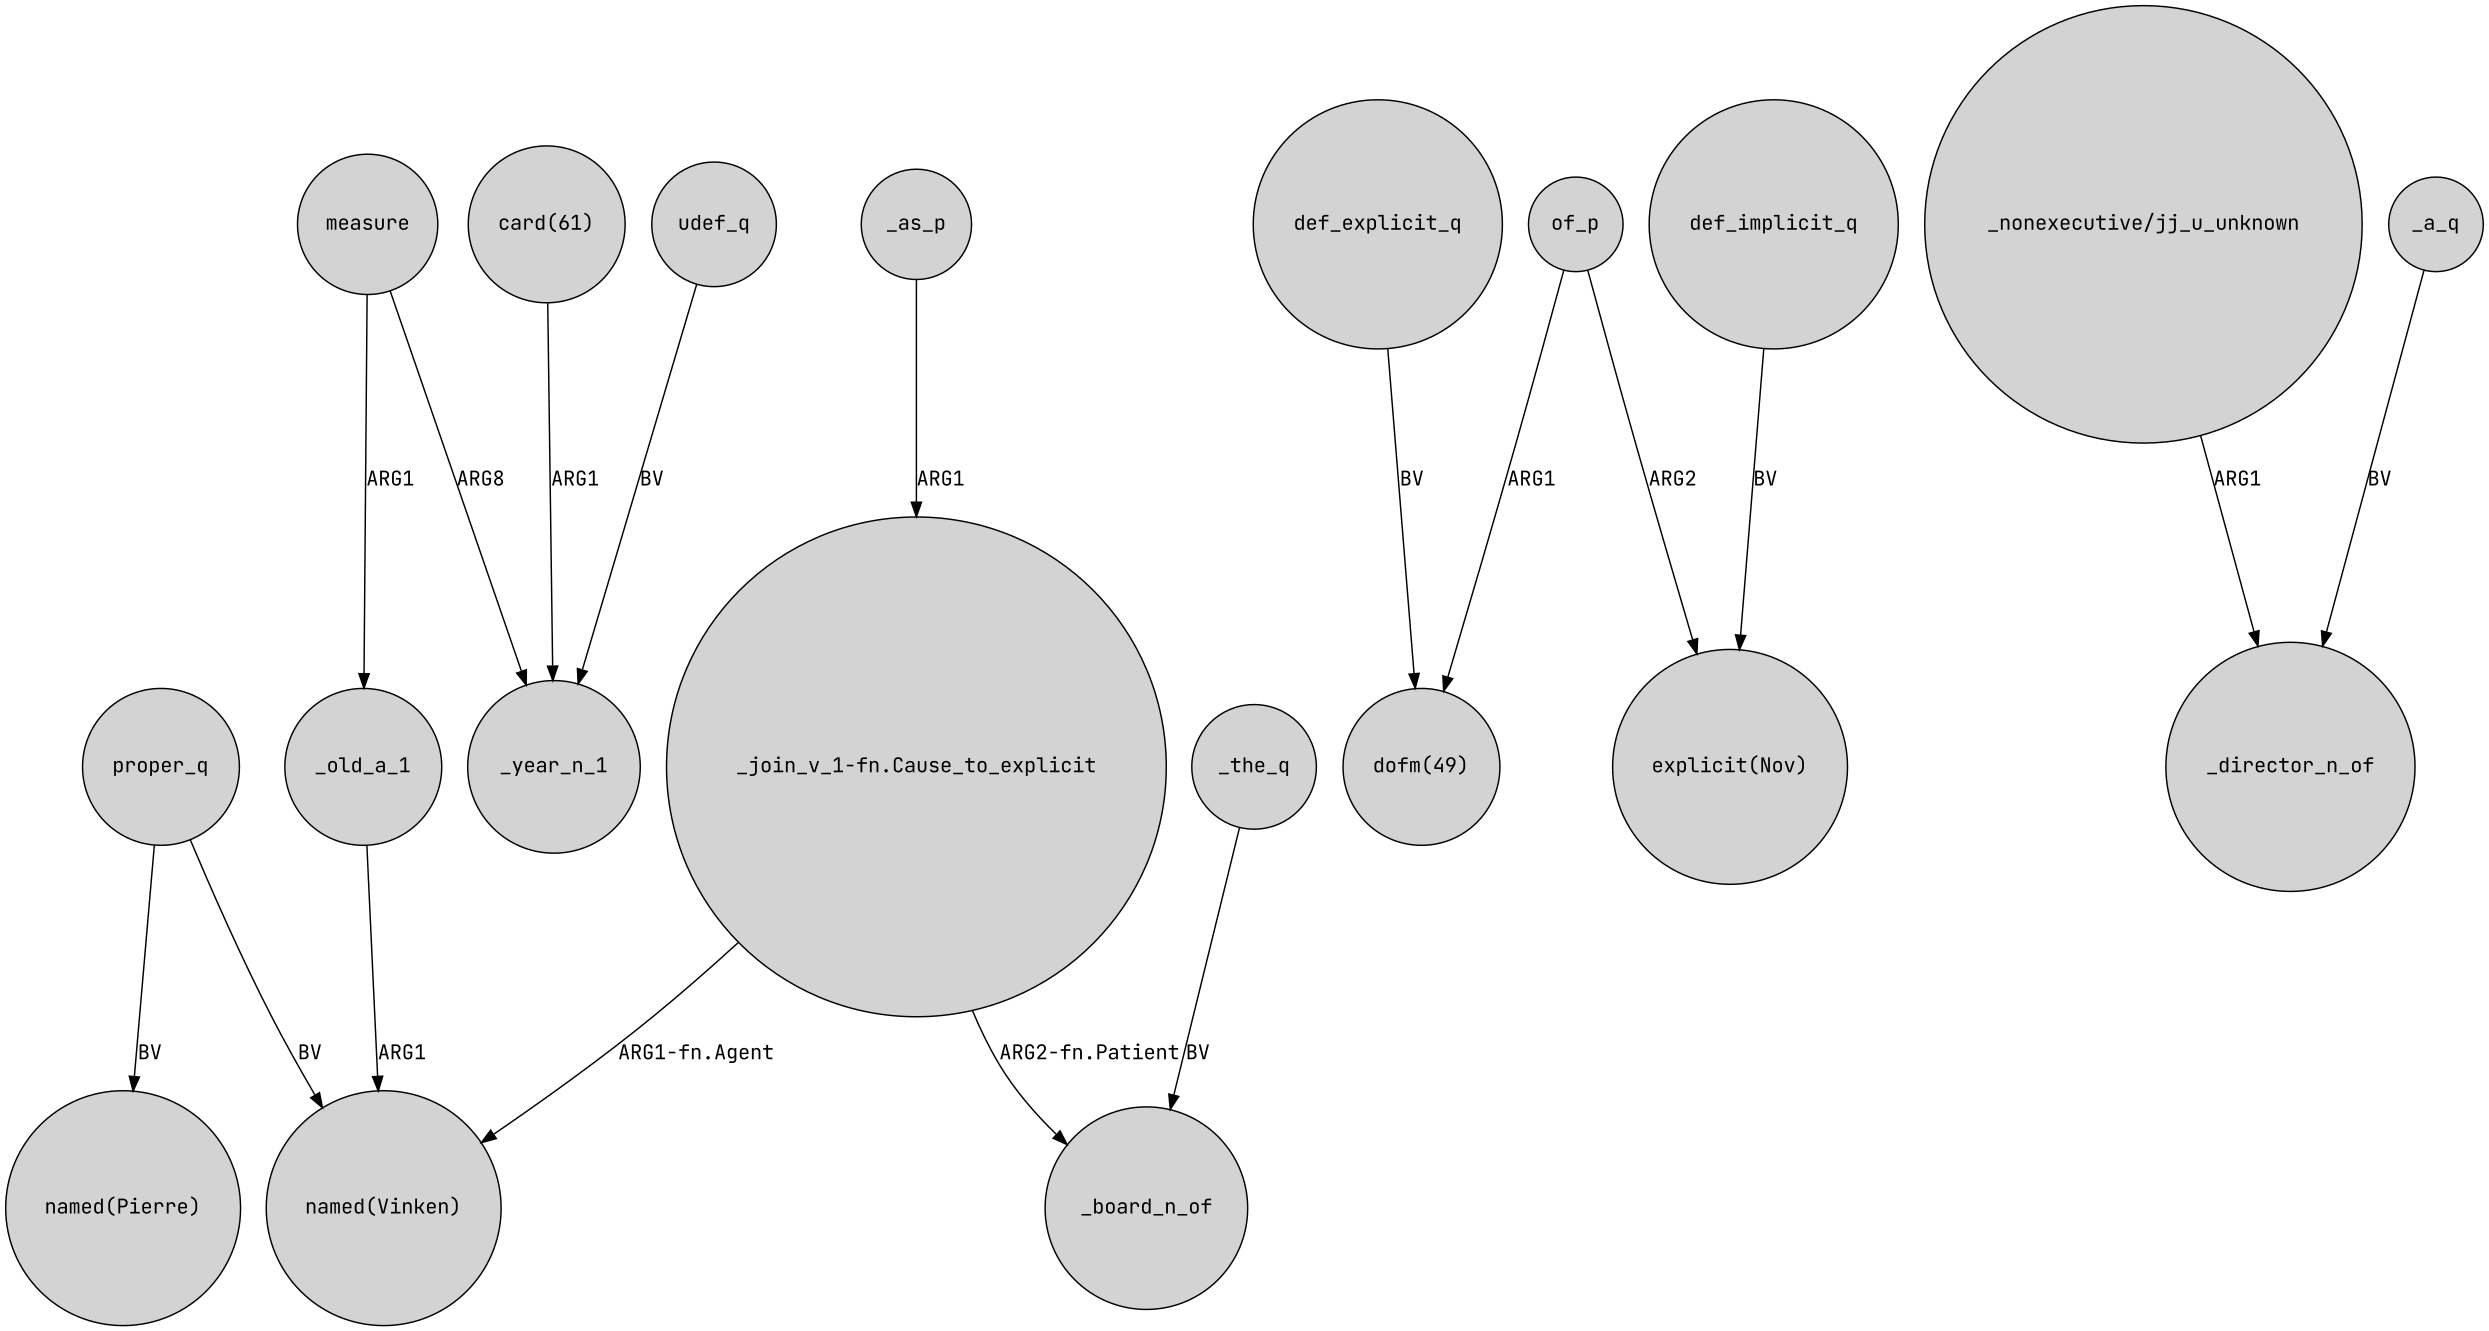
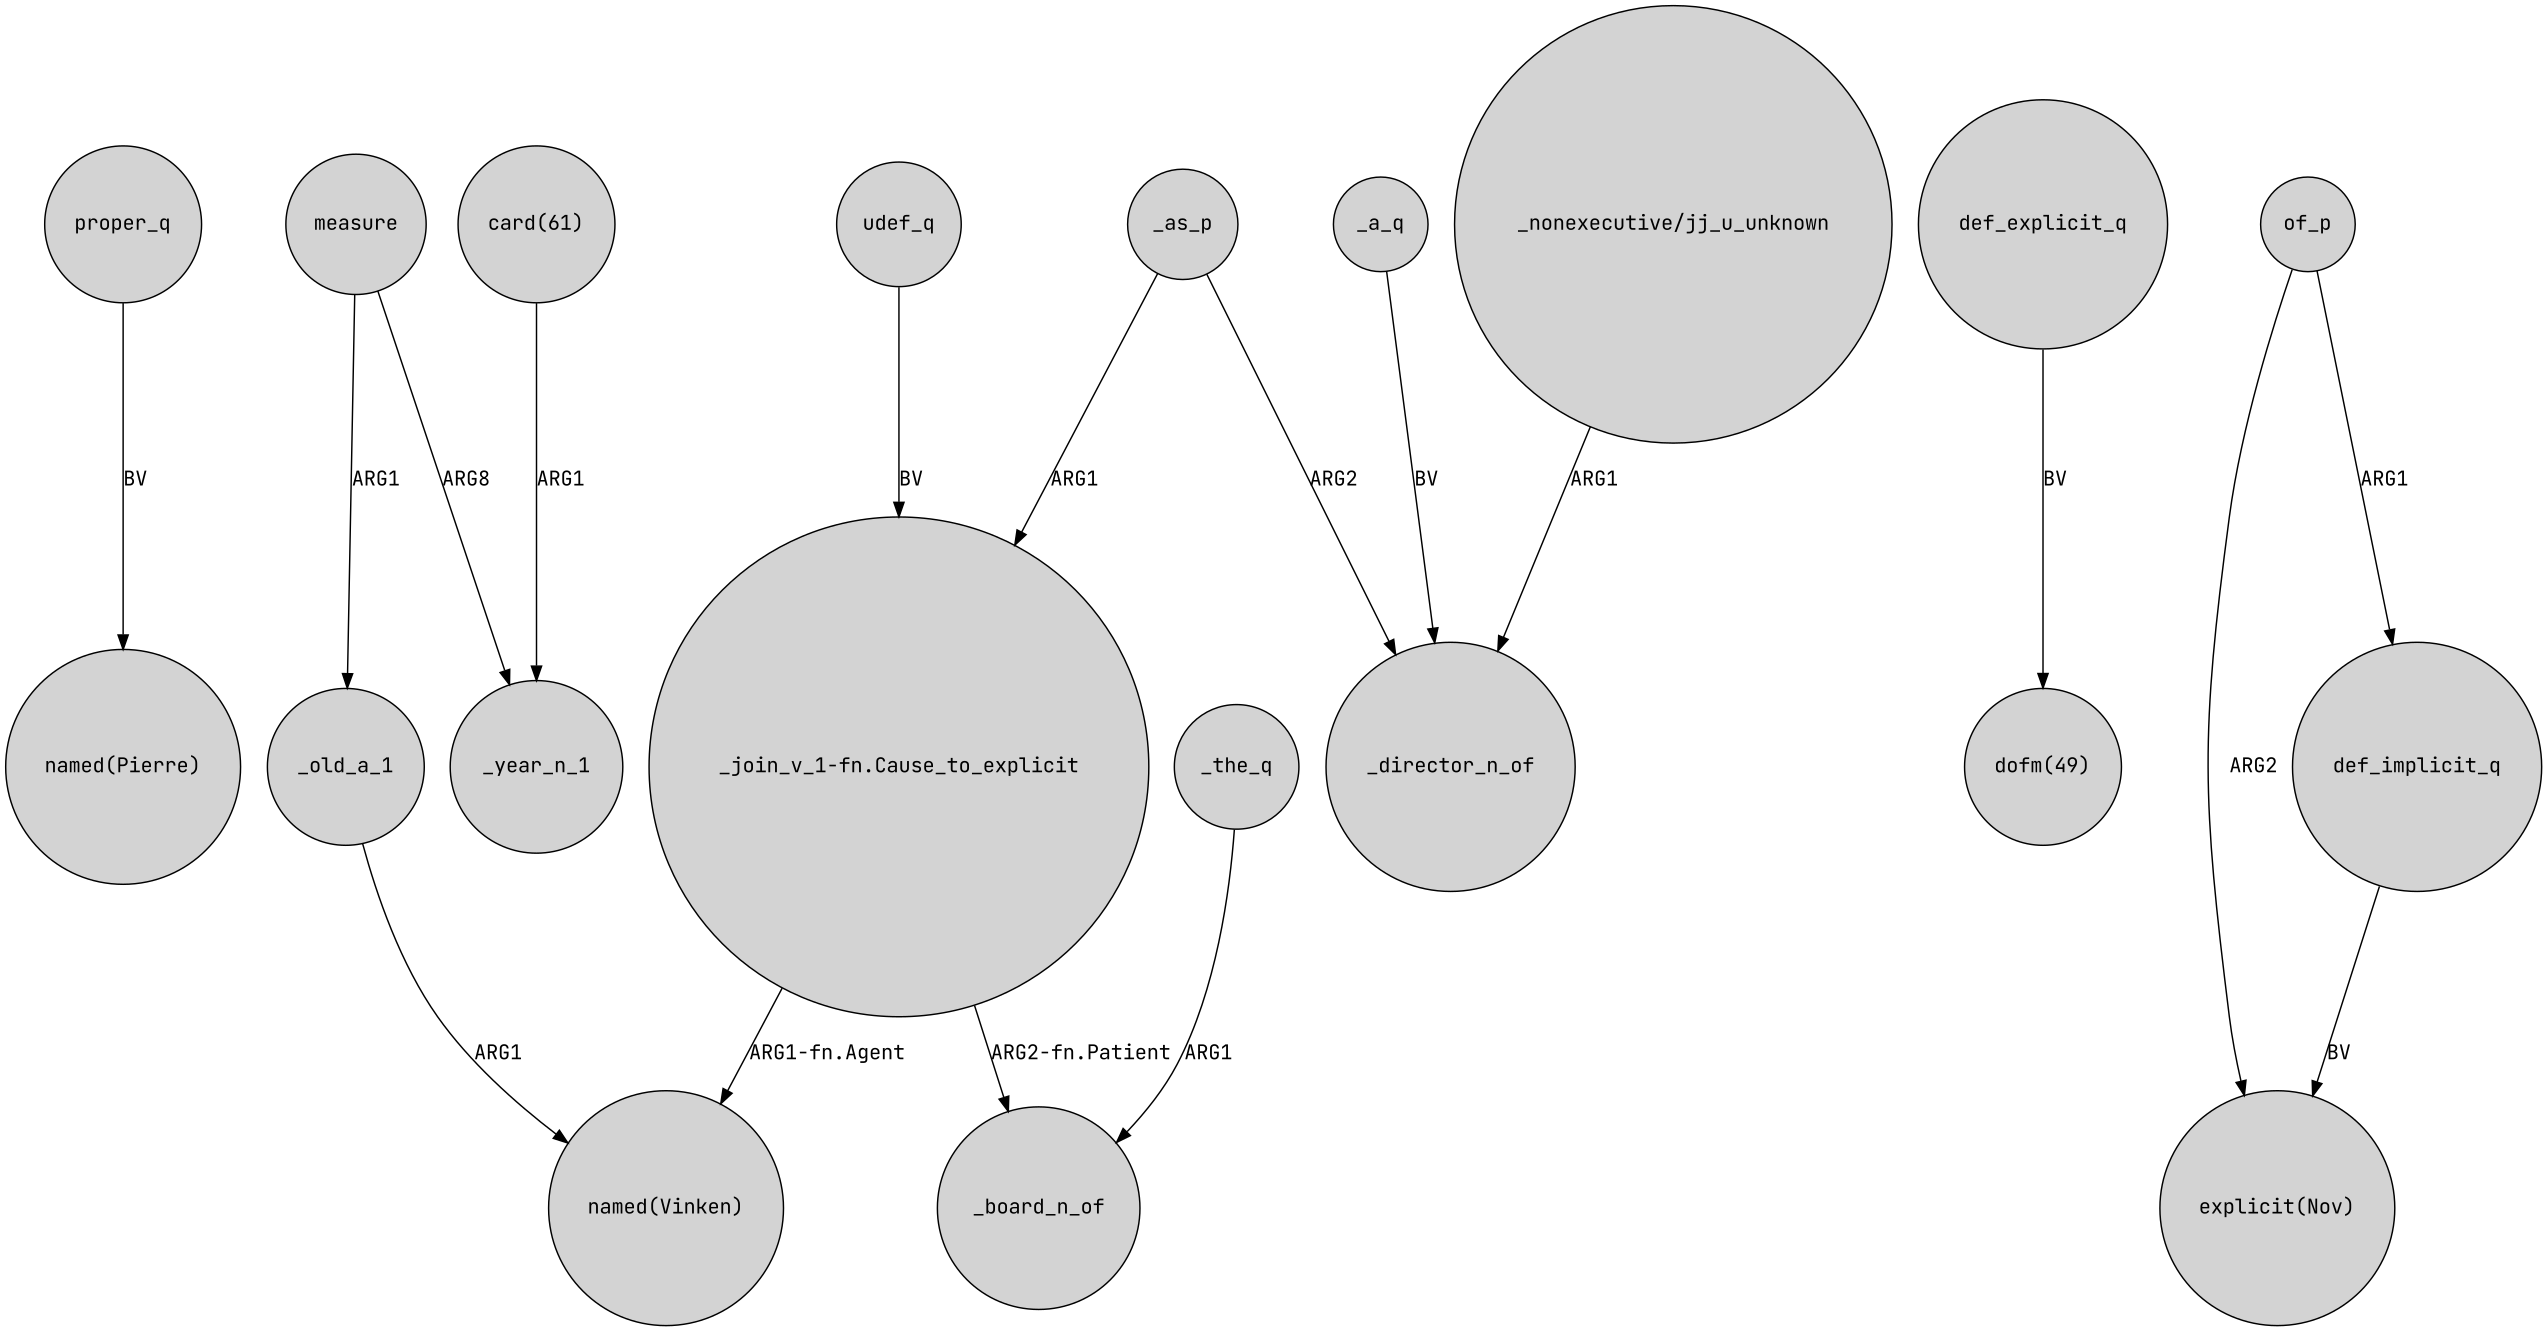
edge "_as_p" -> "_director_n_of": added, label "ARG2"
edge "of_p" -> "dofm(49)": now "of_p" -> "def_implicit_q"
edge "udef_q" -> "_year_n_1": now "udef_q" -> "_join_v_1-fn.Cause_to_explicit"
edge "proper_q" -> "named(Vinken)": removed, label "BV"
edge "_the_q" -> "_board_n_of": label "BV" -> "ARG1"
